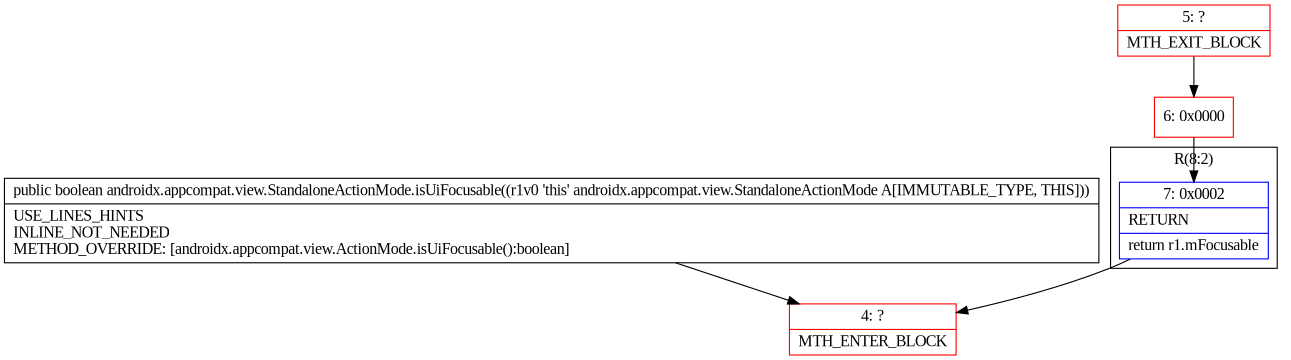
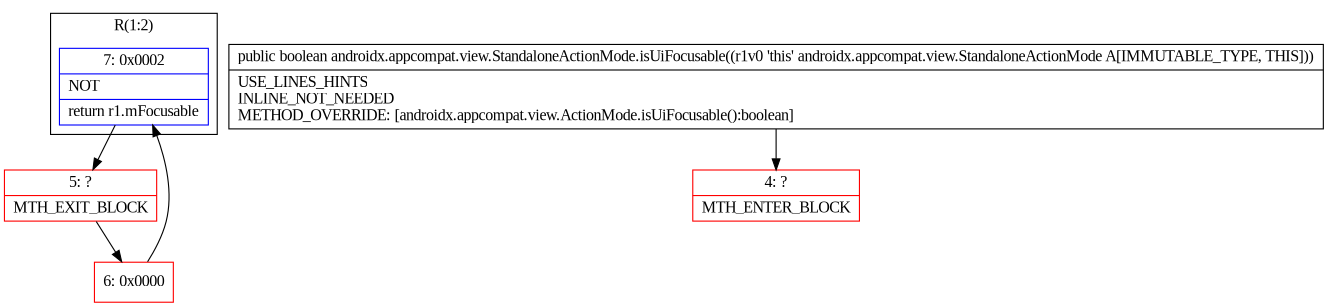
cluster "R(8:2)": label "R(8:2)" -> "R(1:2)"
node "7: 0x0002": text "RETURN" -> "NOT"
edge "7: 0x0002" -> "4: ?": now "7: 0x0002" -> "5: ?"
